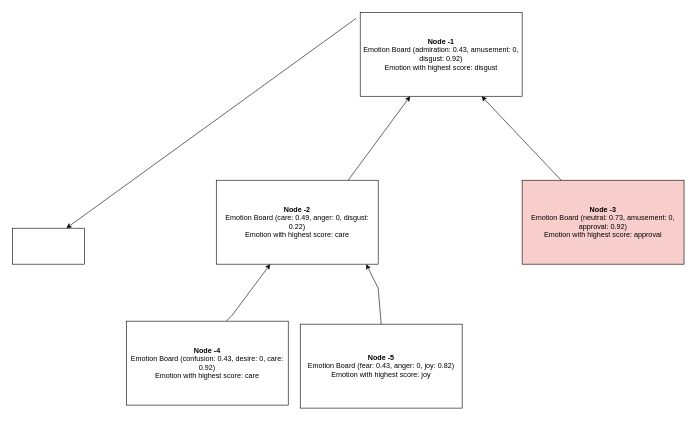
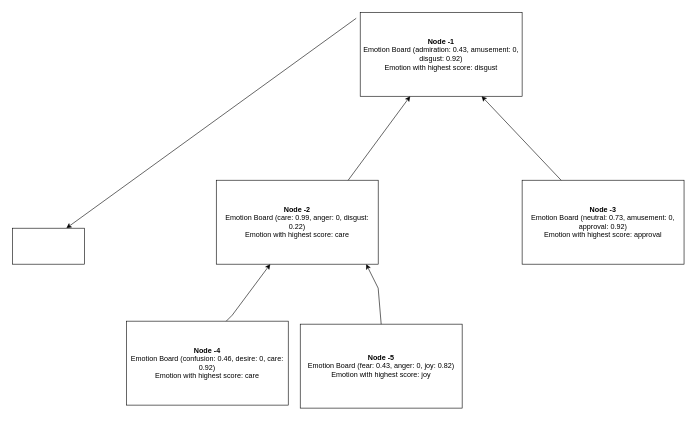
node "Node -2 Emotion Board (care: 0.49, anger: 0, disgust: 0.22) Emotion with highest score: care": label "Node -2 Emotion Board (care: 0.49, anger: 0, disgust: 0.22) Emotion with highest score: care" -> "Node -2 Emotion Board (care: 0.99, anger: 0, disgust: 0.22) Emotion with highest score: care"
node "Node -3 Emotion Board (neutral: 0.73, amusement: 0, approval: 0.92) Emotion with highest score: approval": fillcolor #f8cecc -> #ffffff
node "Node -4 Emotion Board (confusion: 0.43, desire: 0, care: 0.92) Emotion with highest score: care": label "Node -4 Emotion Board (confusion: 0.43, desire: 0, care: 0.92) Emotion with highest score: care" -> "Node -4 Emotion Board (confusion: 0.46, desire: 0, care: 0.92) Emotion with highest score: care"
